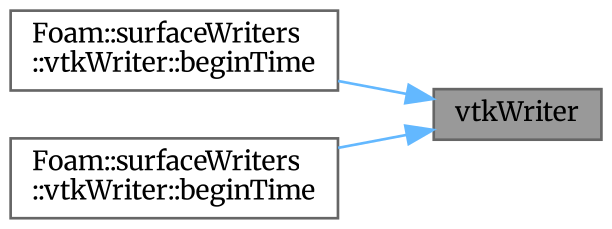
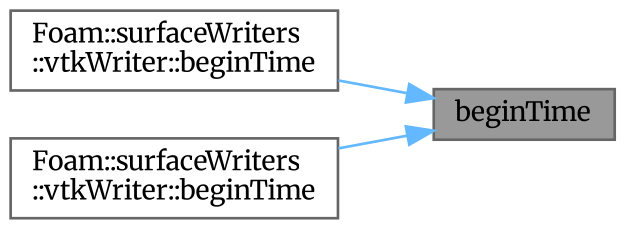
node "vtkWriter": label "vtkWriter" -> "beginTime"
